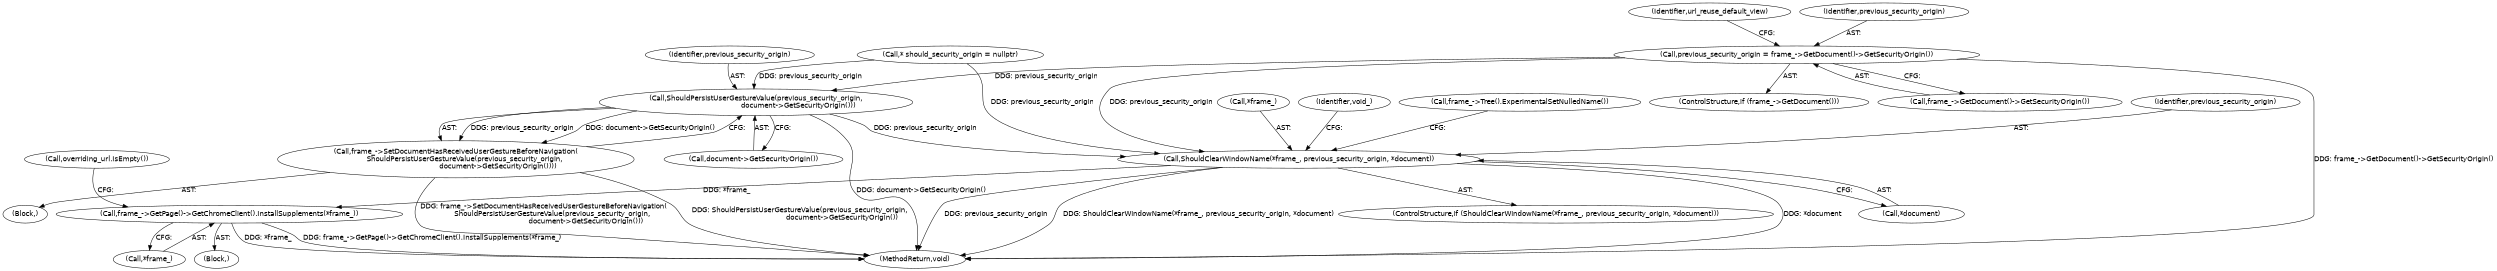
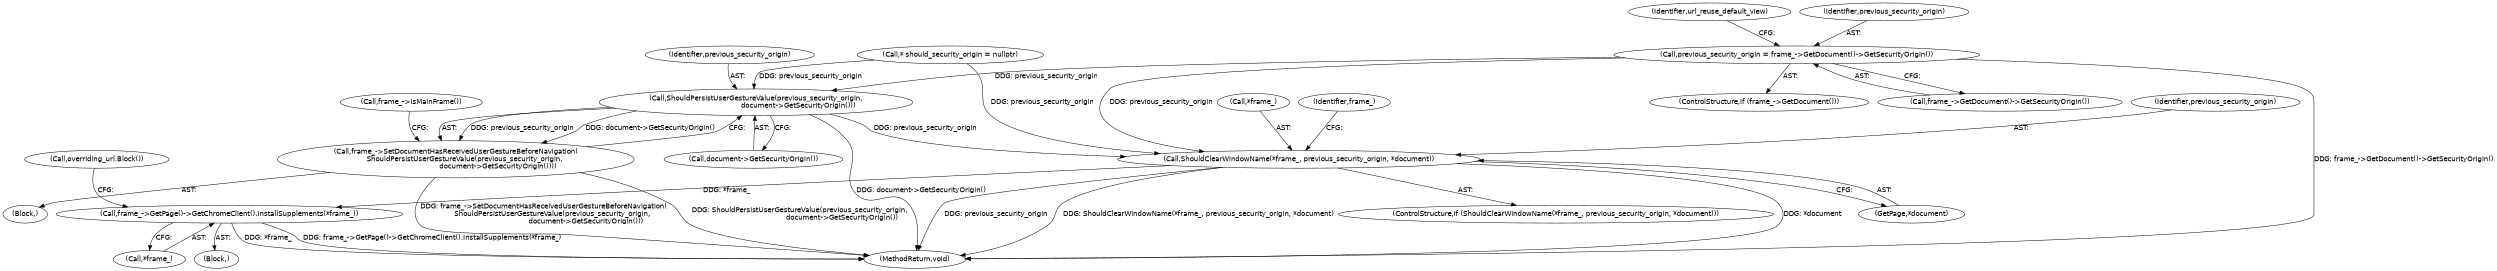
node "(Call,frame_->IsMainFrame())": added
node "(Identifier,void_)": label "(Identifier,void_)" -> "(Identifier,frame_)"
node "(Call,frame_->Tree().ExperimentalSetNulledName())": removed
node "(Call,overriding_url.IsEmpty())": label "(Call,overriding_url.IsEmpty())" -> "(Call,overriding_url.Block())"
node "(Call,*document)": label "(Call,*document)" -> "(GetPage,*document)"
